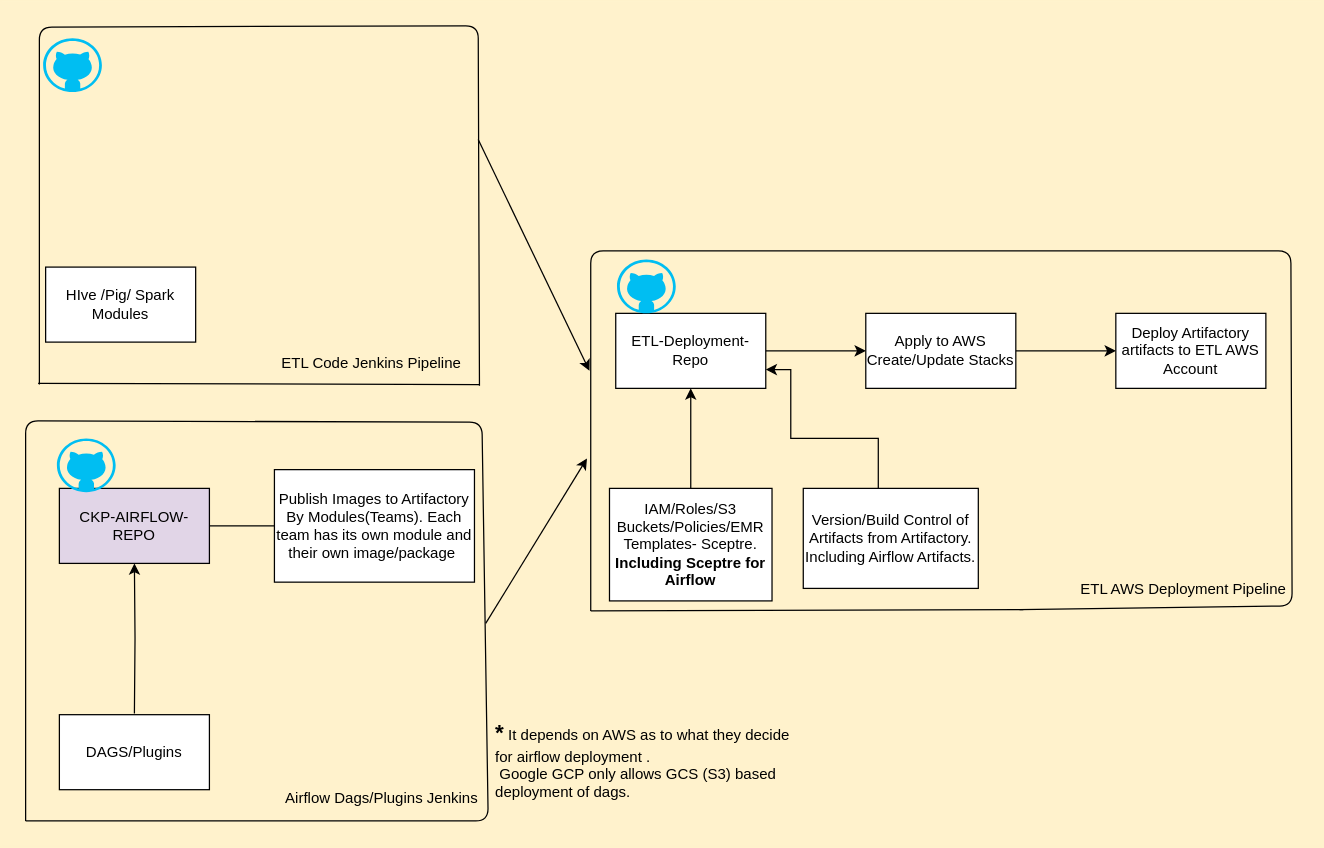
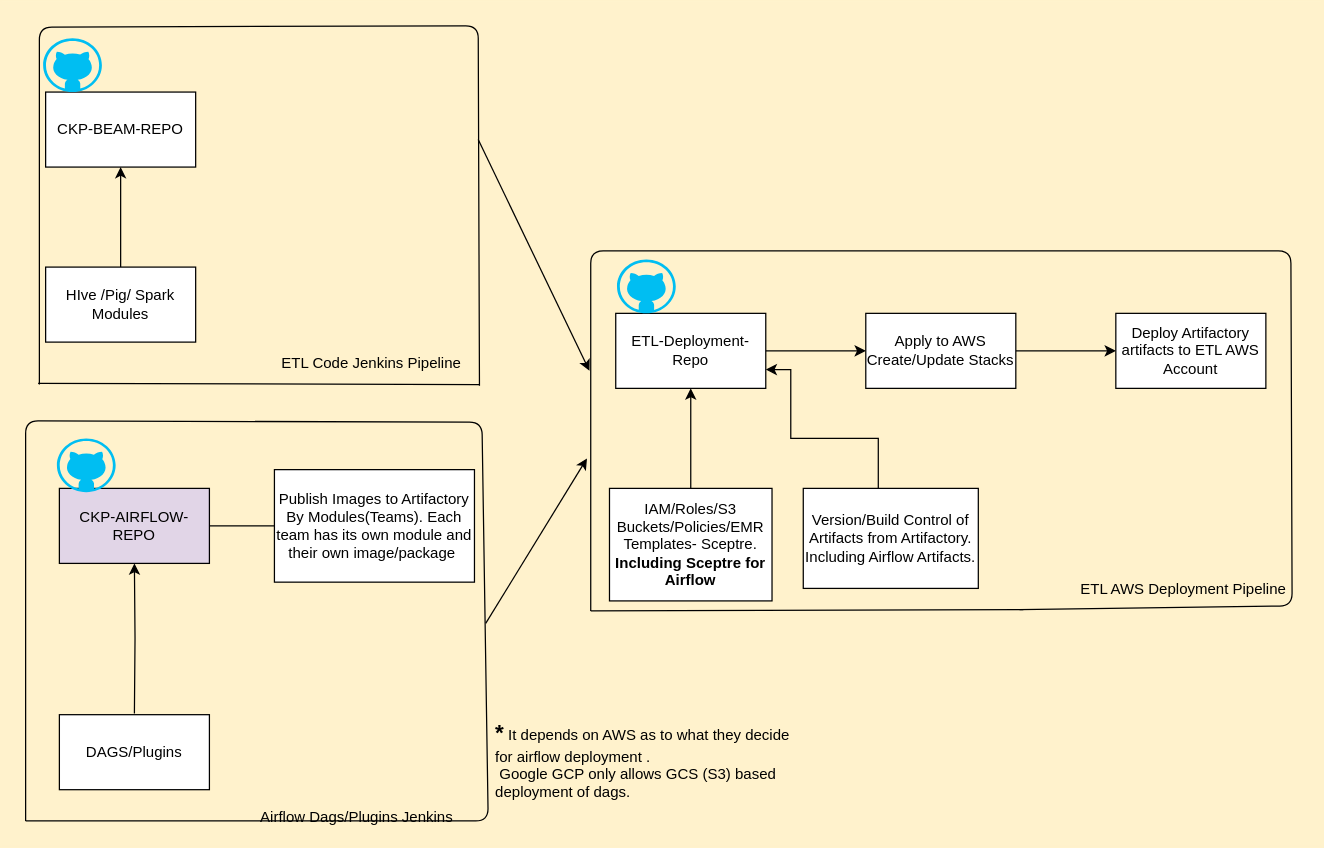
node "CKP-BEAM-REPO": added
edge "HIve /Pig/ Spark Modules" -> "CKP-BEAM-REPO": added
node "Airflow Dags/Plugins Jenkins": moved (386, 794) -> (361, 813)
